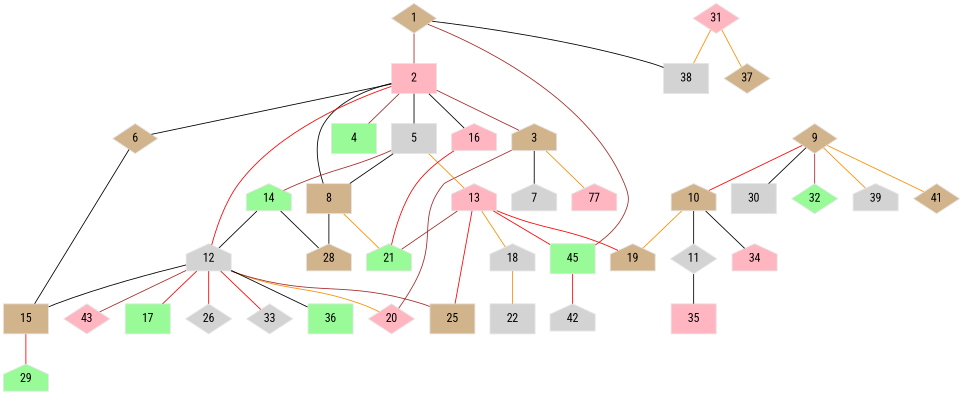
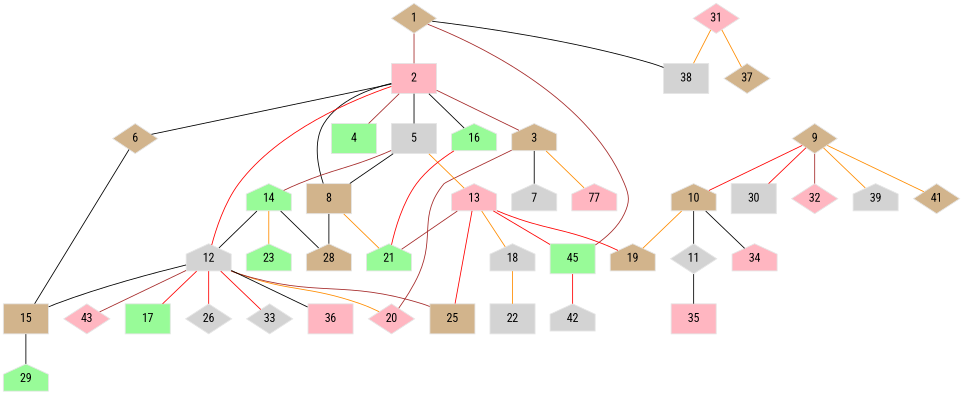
node "16": fillcolor lightpink -> palegreen
edge "9" -- "30": color black -> red
node "32": fillcolor palegreen -> lightpink
node "23": added
node "36": fillcolor palegreen -> lightpink
edge "15" -- "29": color red -> black
